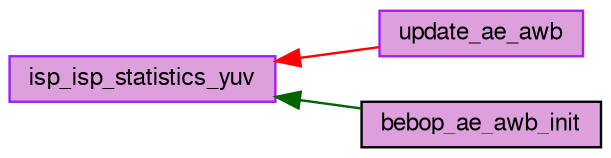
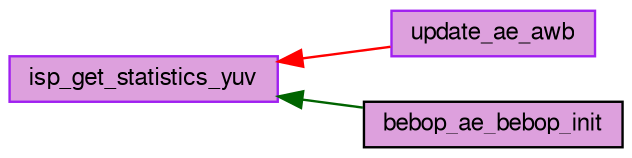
node "isp_isp_statistics_yuv": label "isp_isp_statistics_yuv" -> "isp_get_statistics_yuv"
node "bebop_ae_awb_init": label "bebop_ae_awb_init" -> "bebop_ae_bebop_init"
